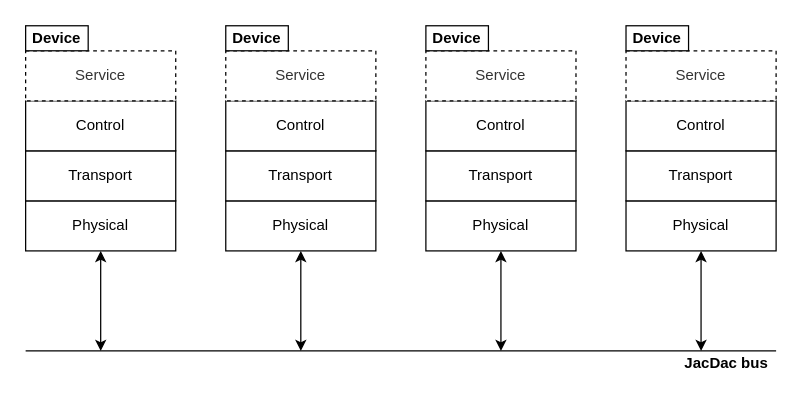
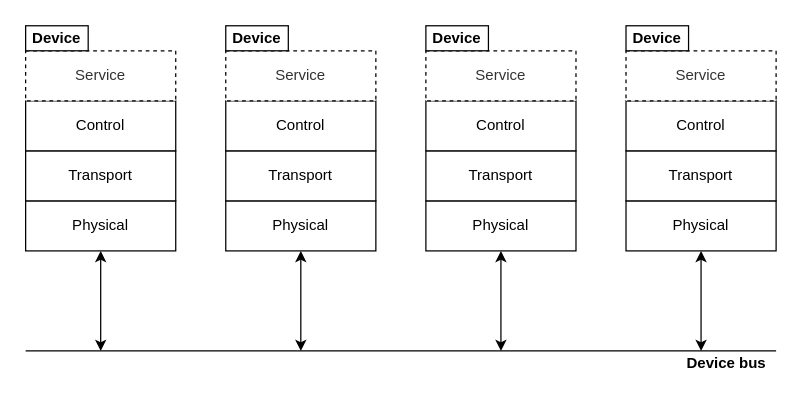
node "JacDac bus": label "JacDac bus" -> "Device bus"
